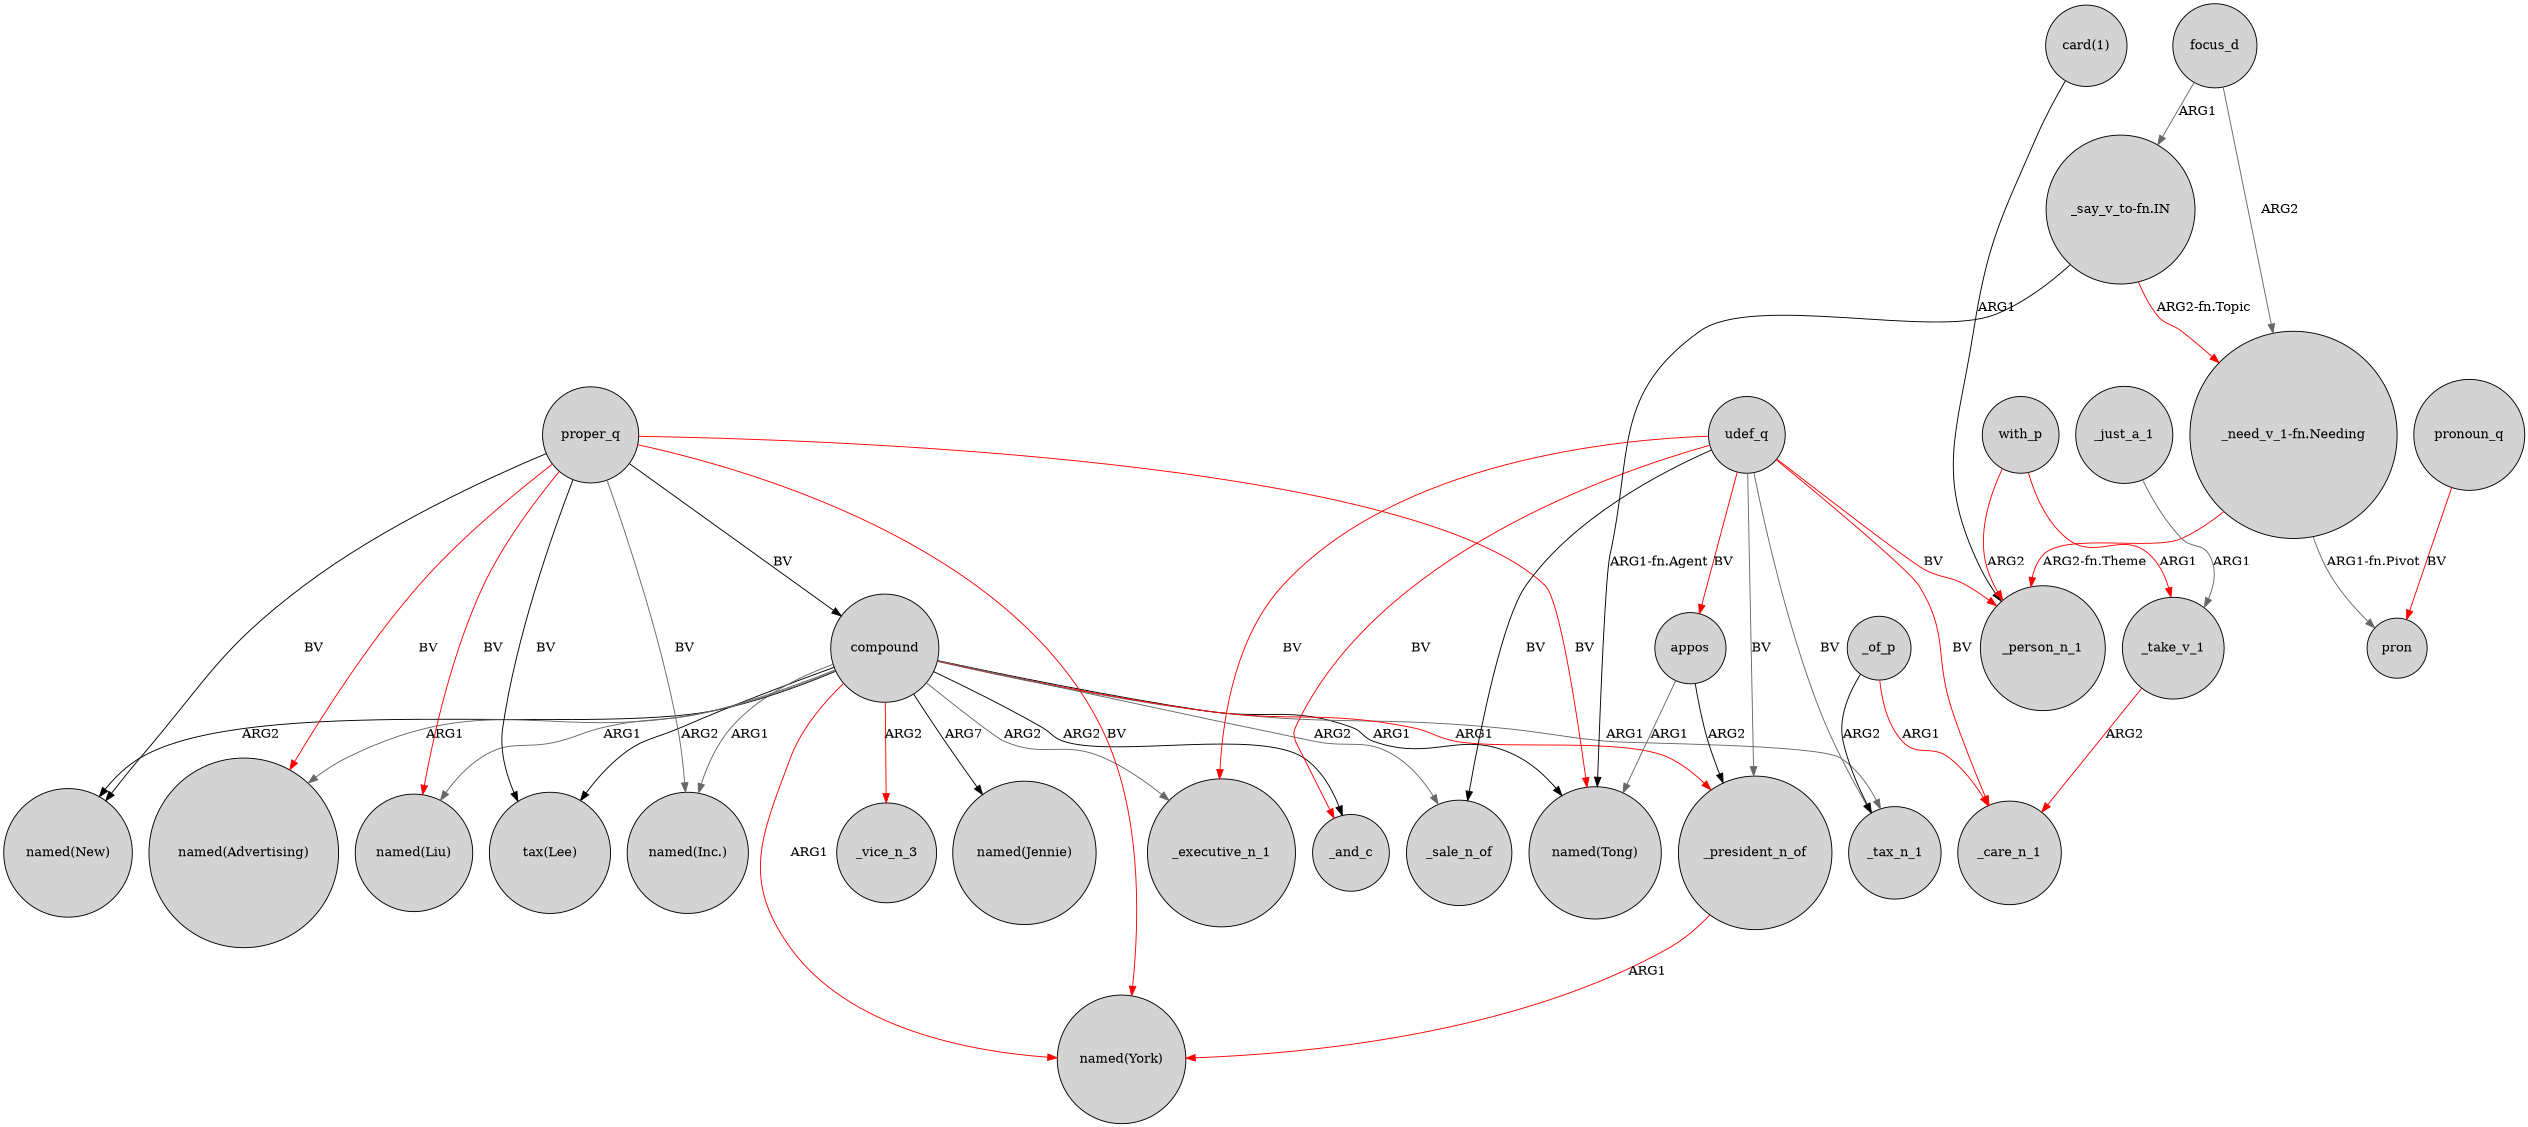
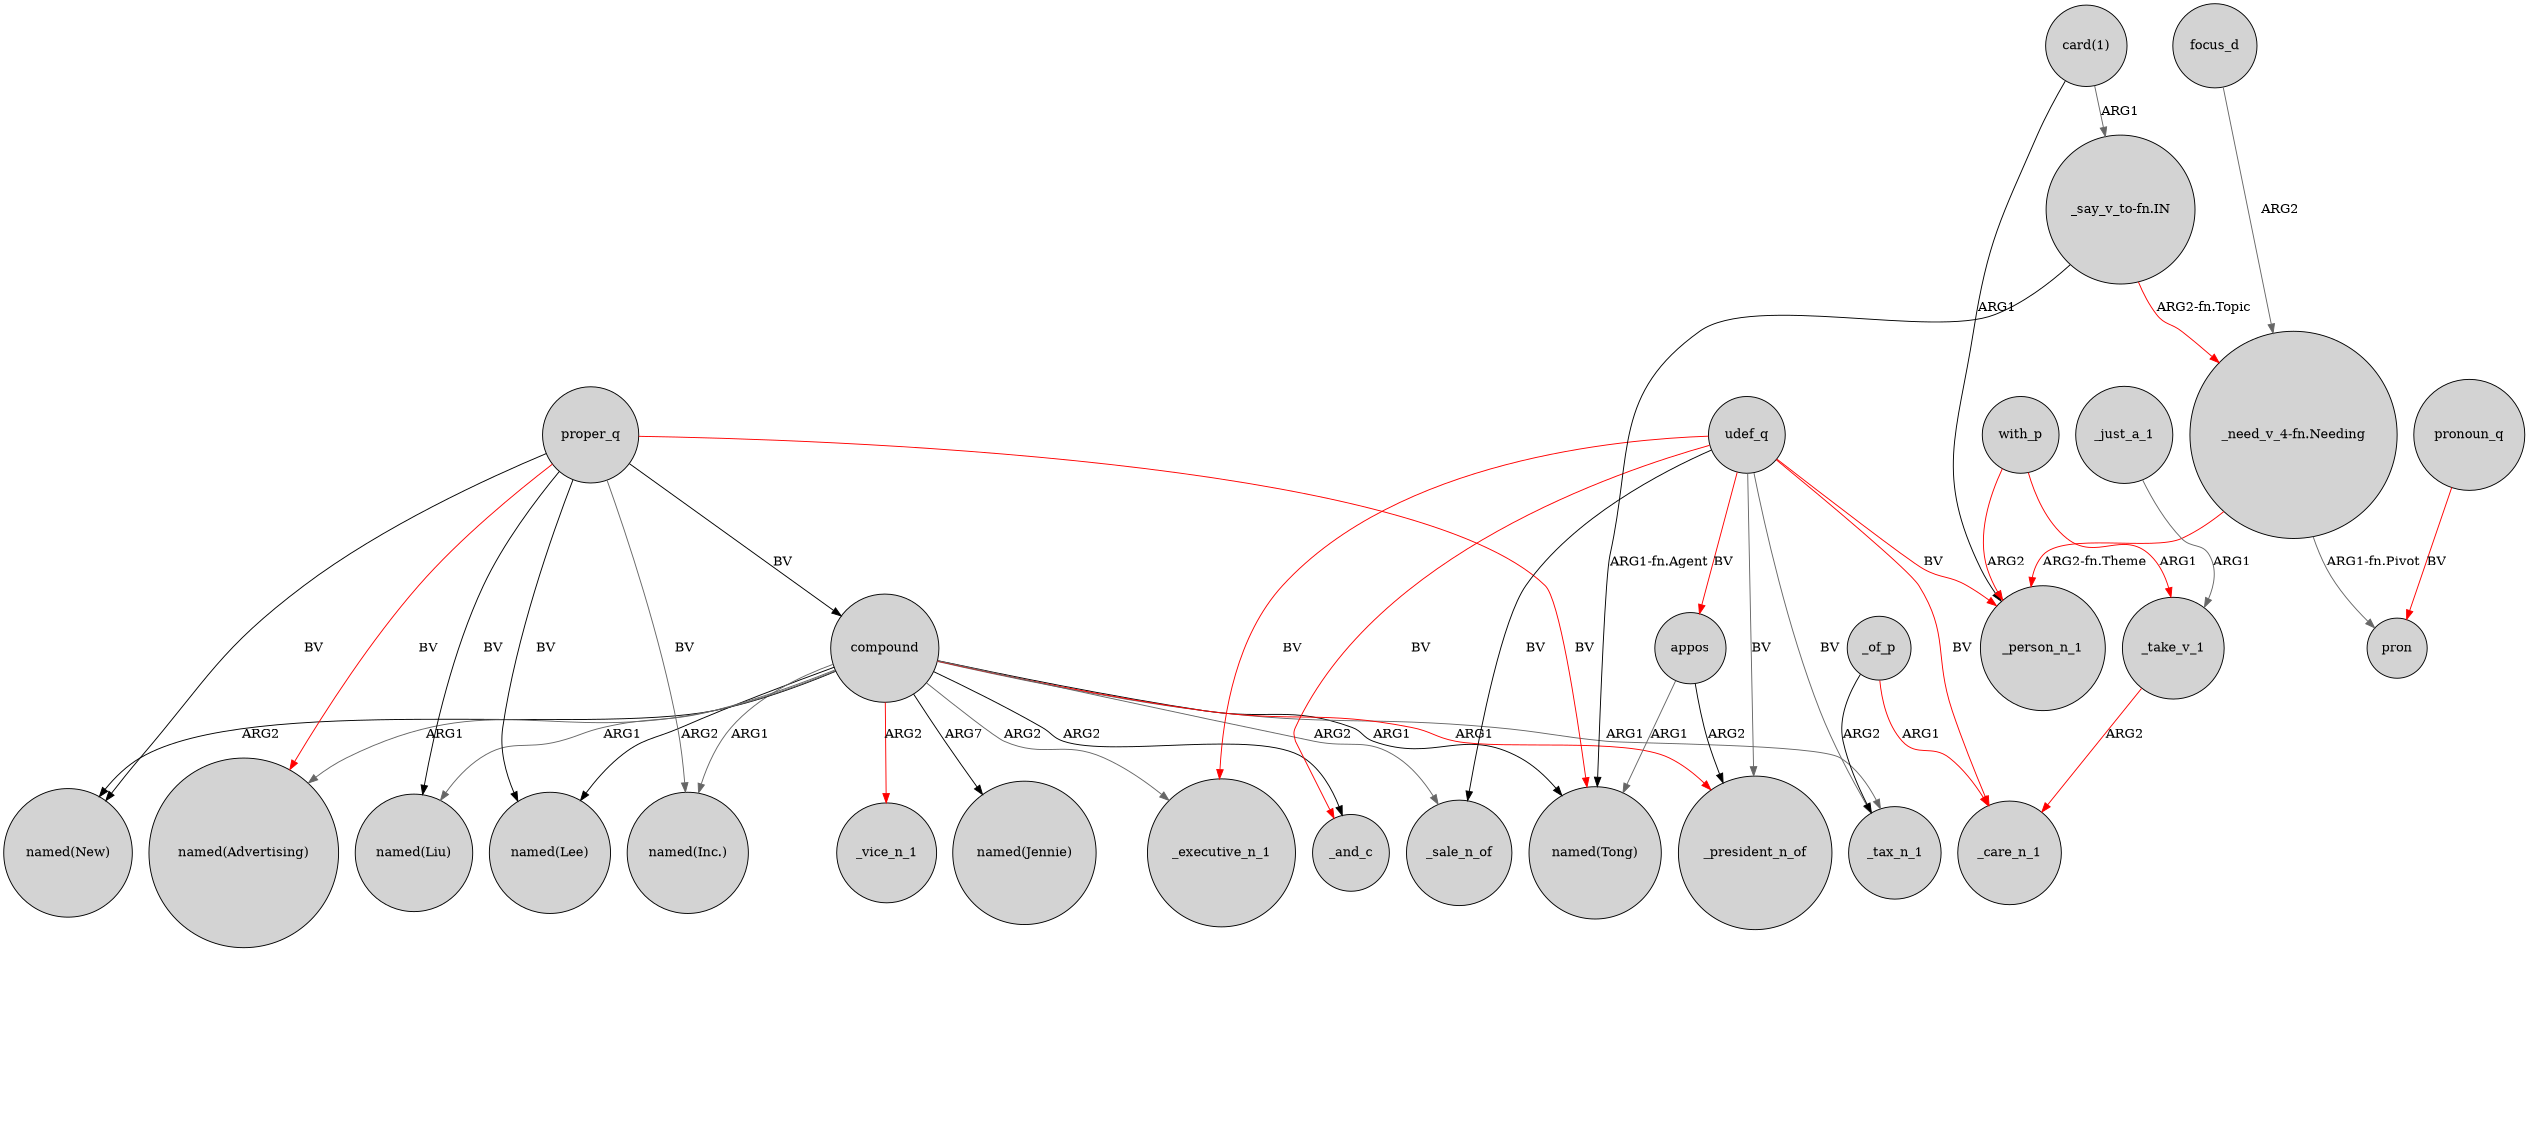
edge "focus_d" -> "_say_v_to-fn.IN": now "card(1)" -> "_say_v_to-fn.IN"
node "_need_v_1-fn.Needing": label "_need_v_1-fn.Needing" -> "_need_v_4-fn.Needing"
edge "proper_q" -> "named(Liu)": color red -> black
node "tax(Lee)": label "tax(Lee)" -> "named(Lee)"
node "_vice_n_3": label "_vice_n_3" -> "_vice_n_1"
node "named(York)": removed
